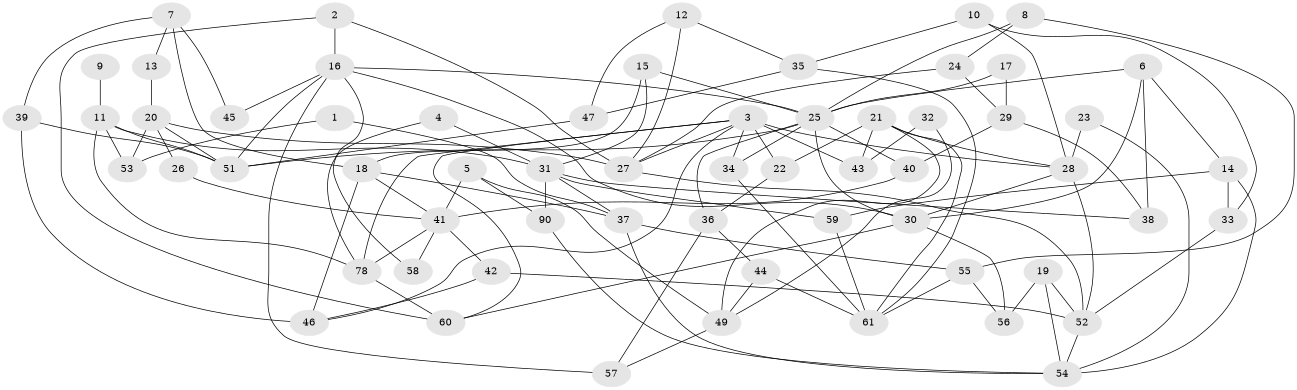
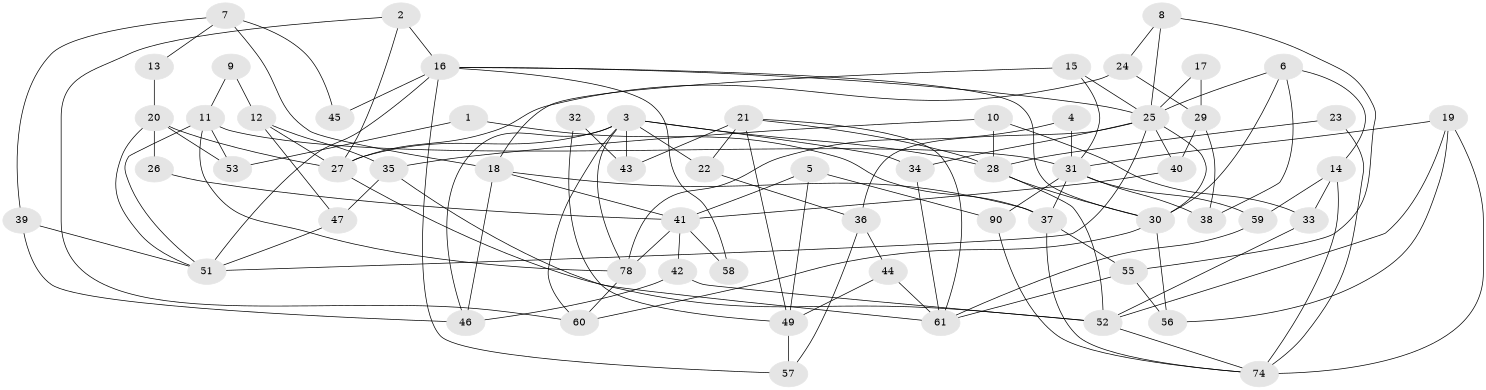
edge "9" -- "12": added
edge "19" -- "31": added
node "54": label "54" -> "74"
